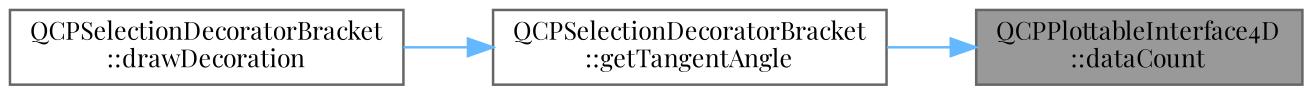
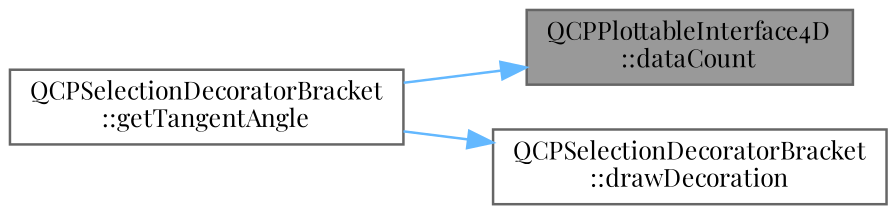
edge "QCPSelectionDecoratorBracket ::drawDecoration" -> "QCPSelectionDecoratorBracket ::getTangentAngle": reversed
